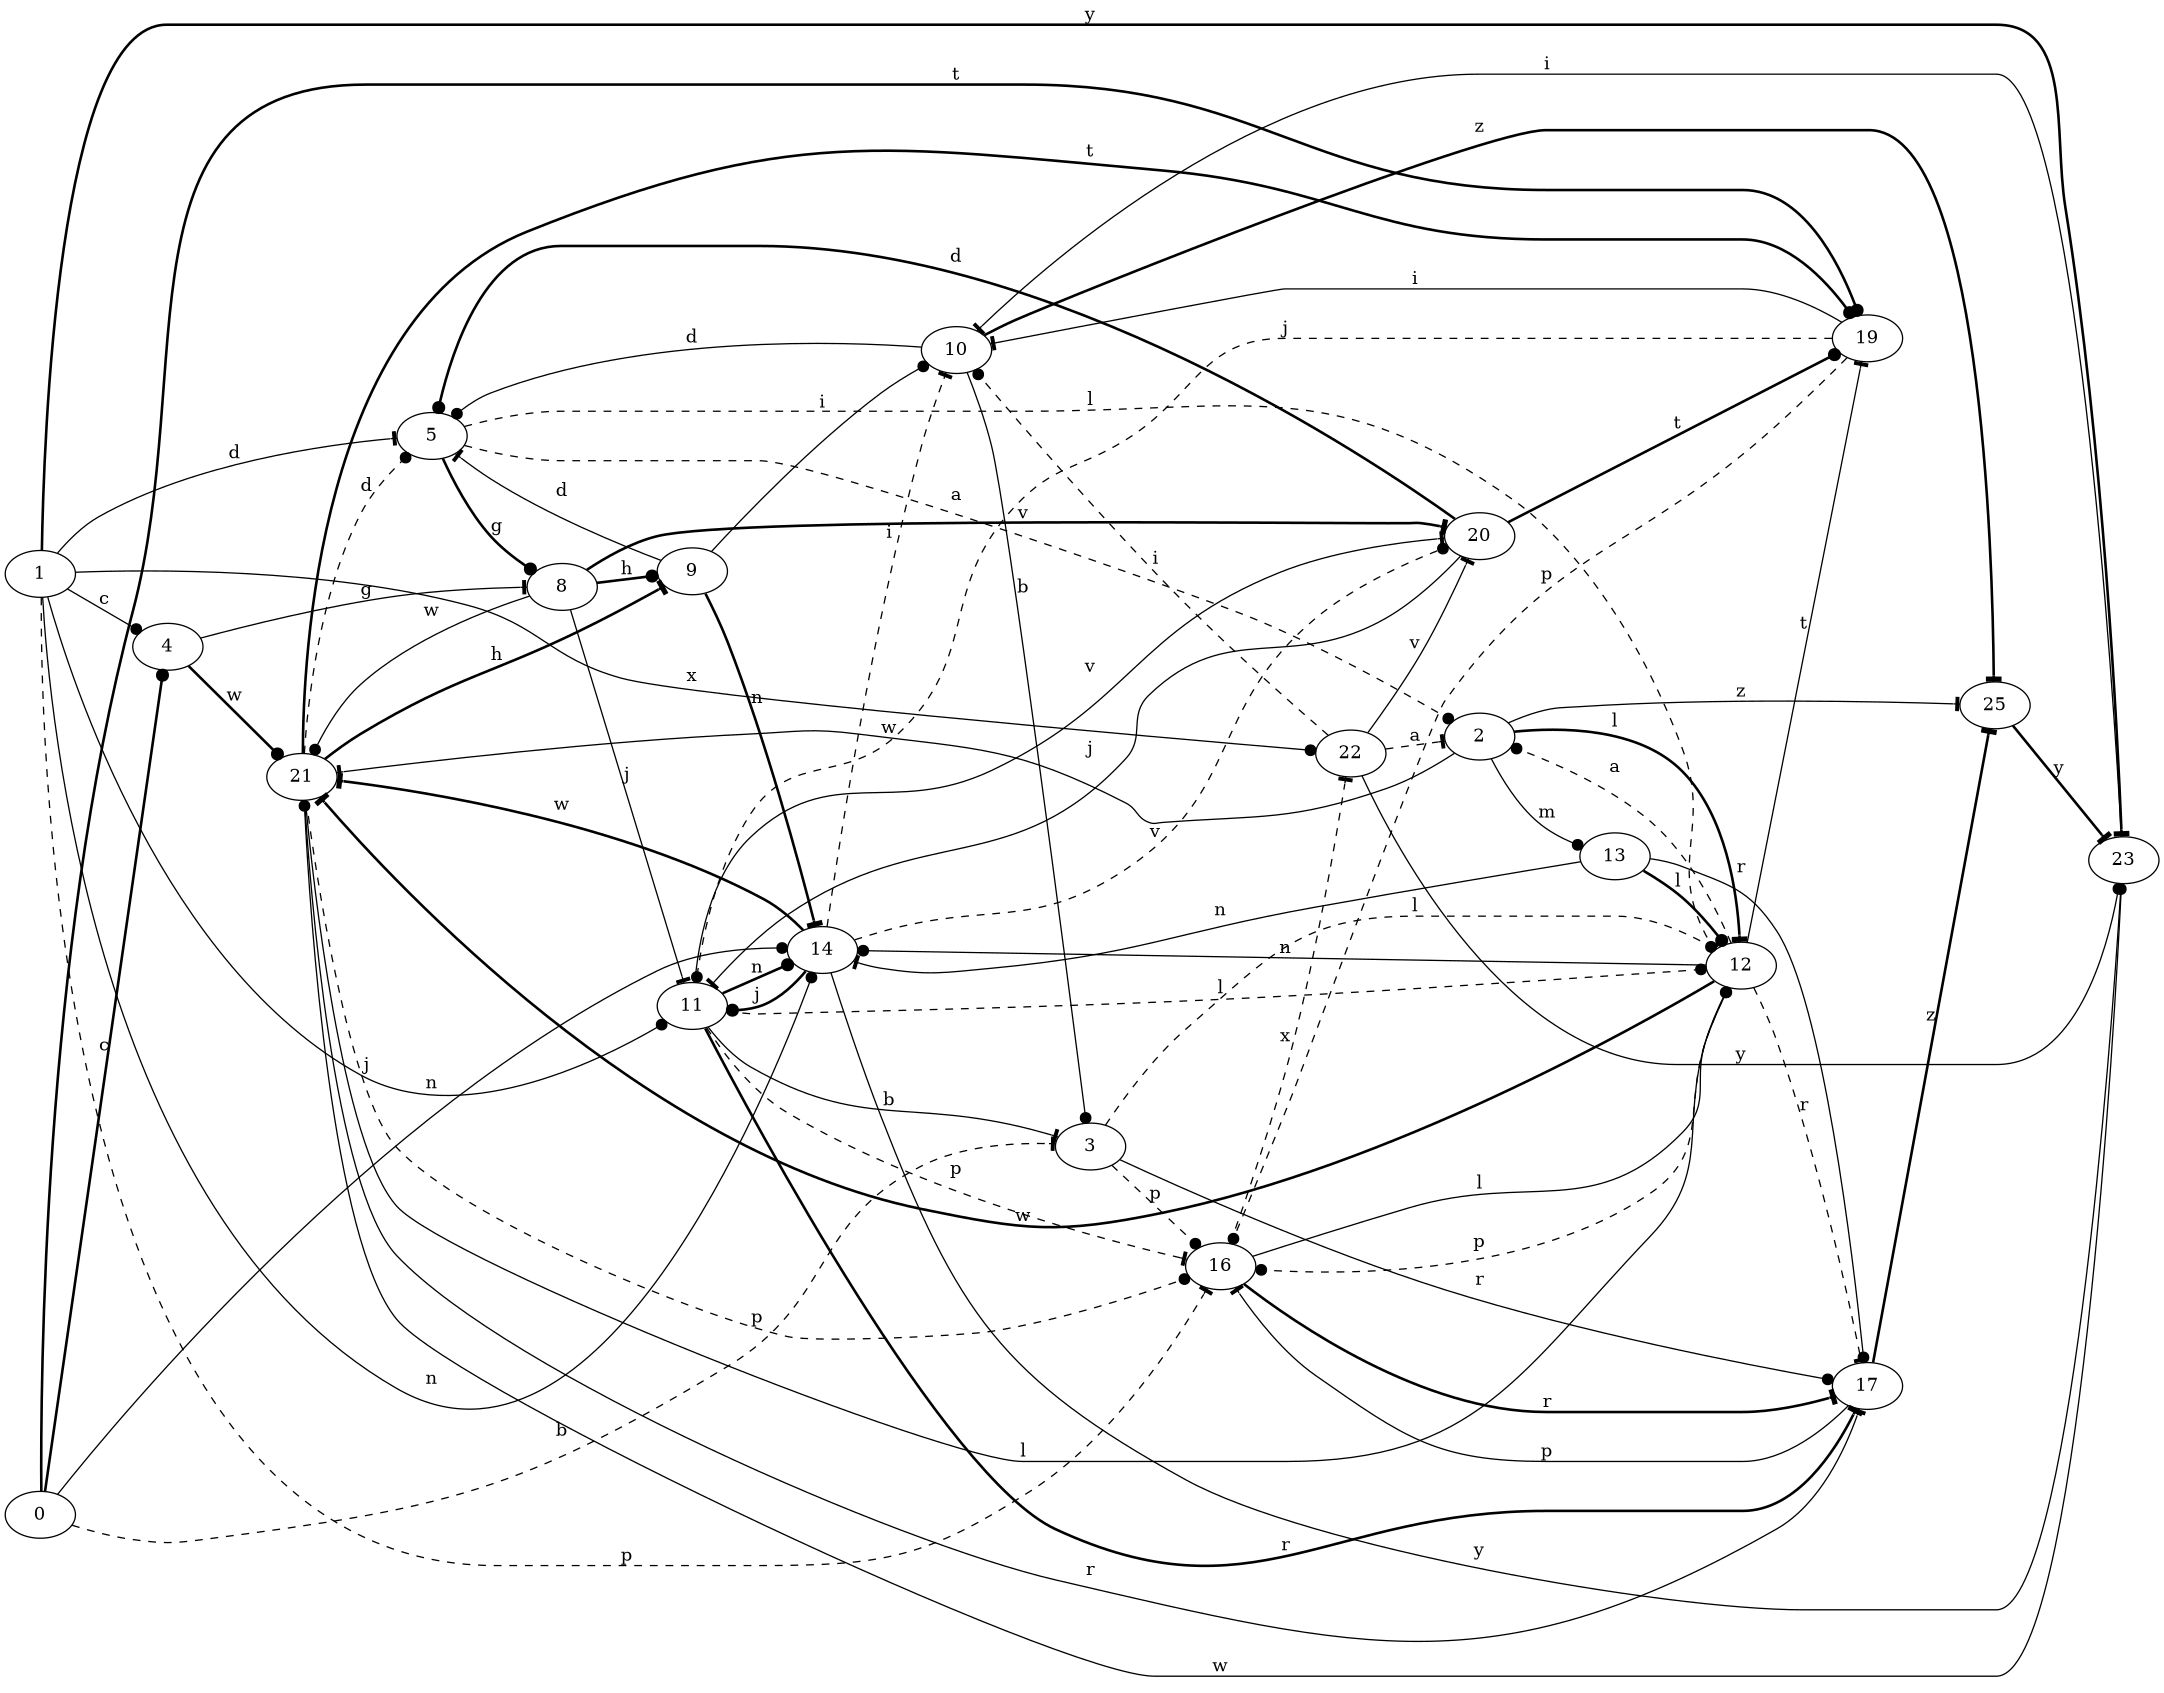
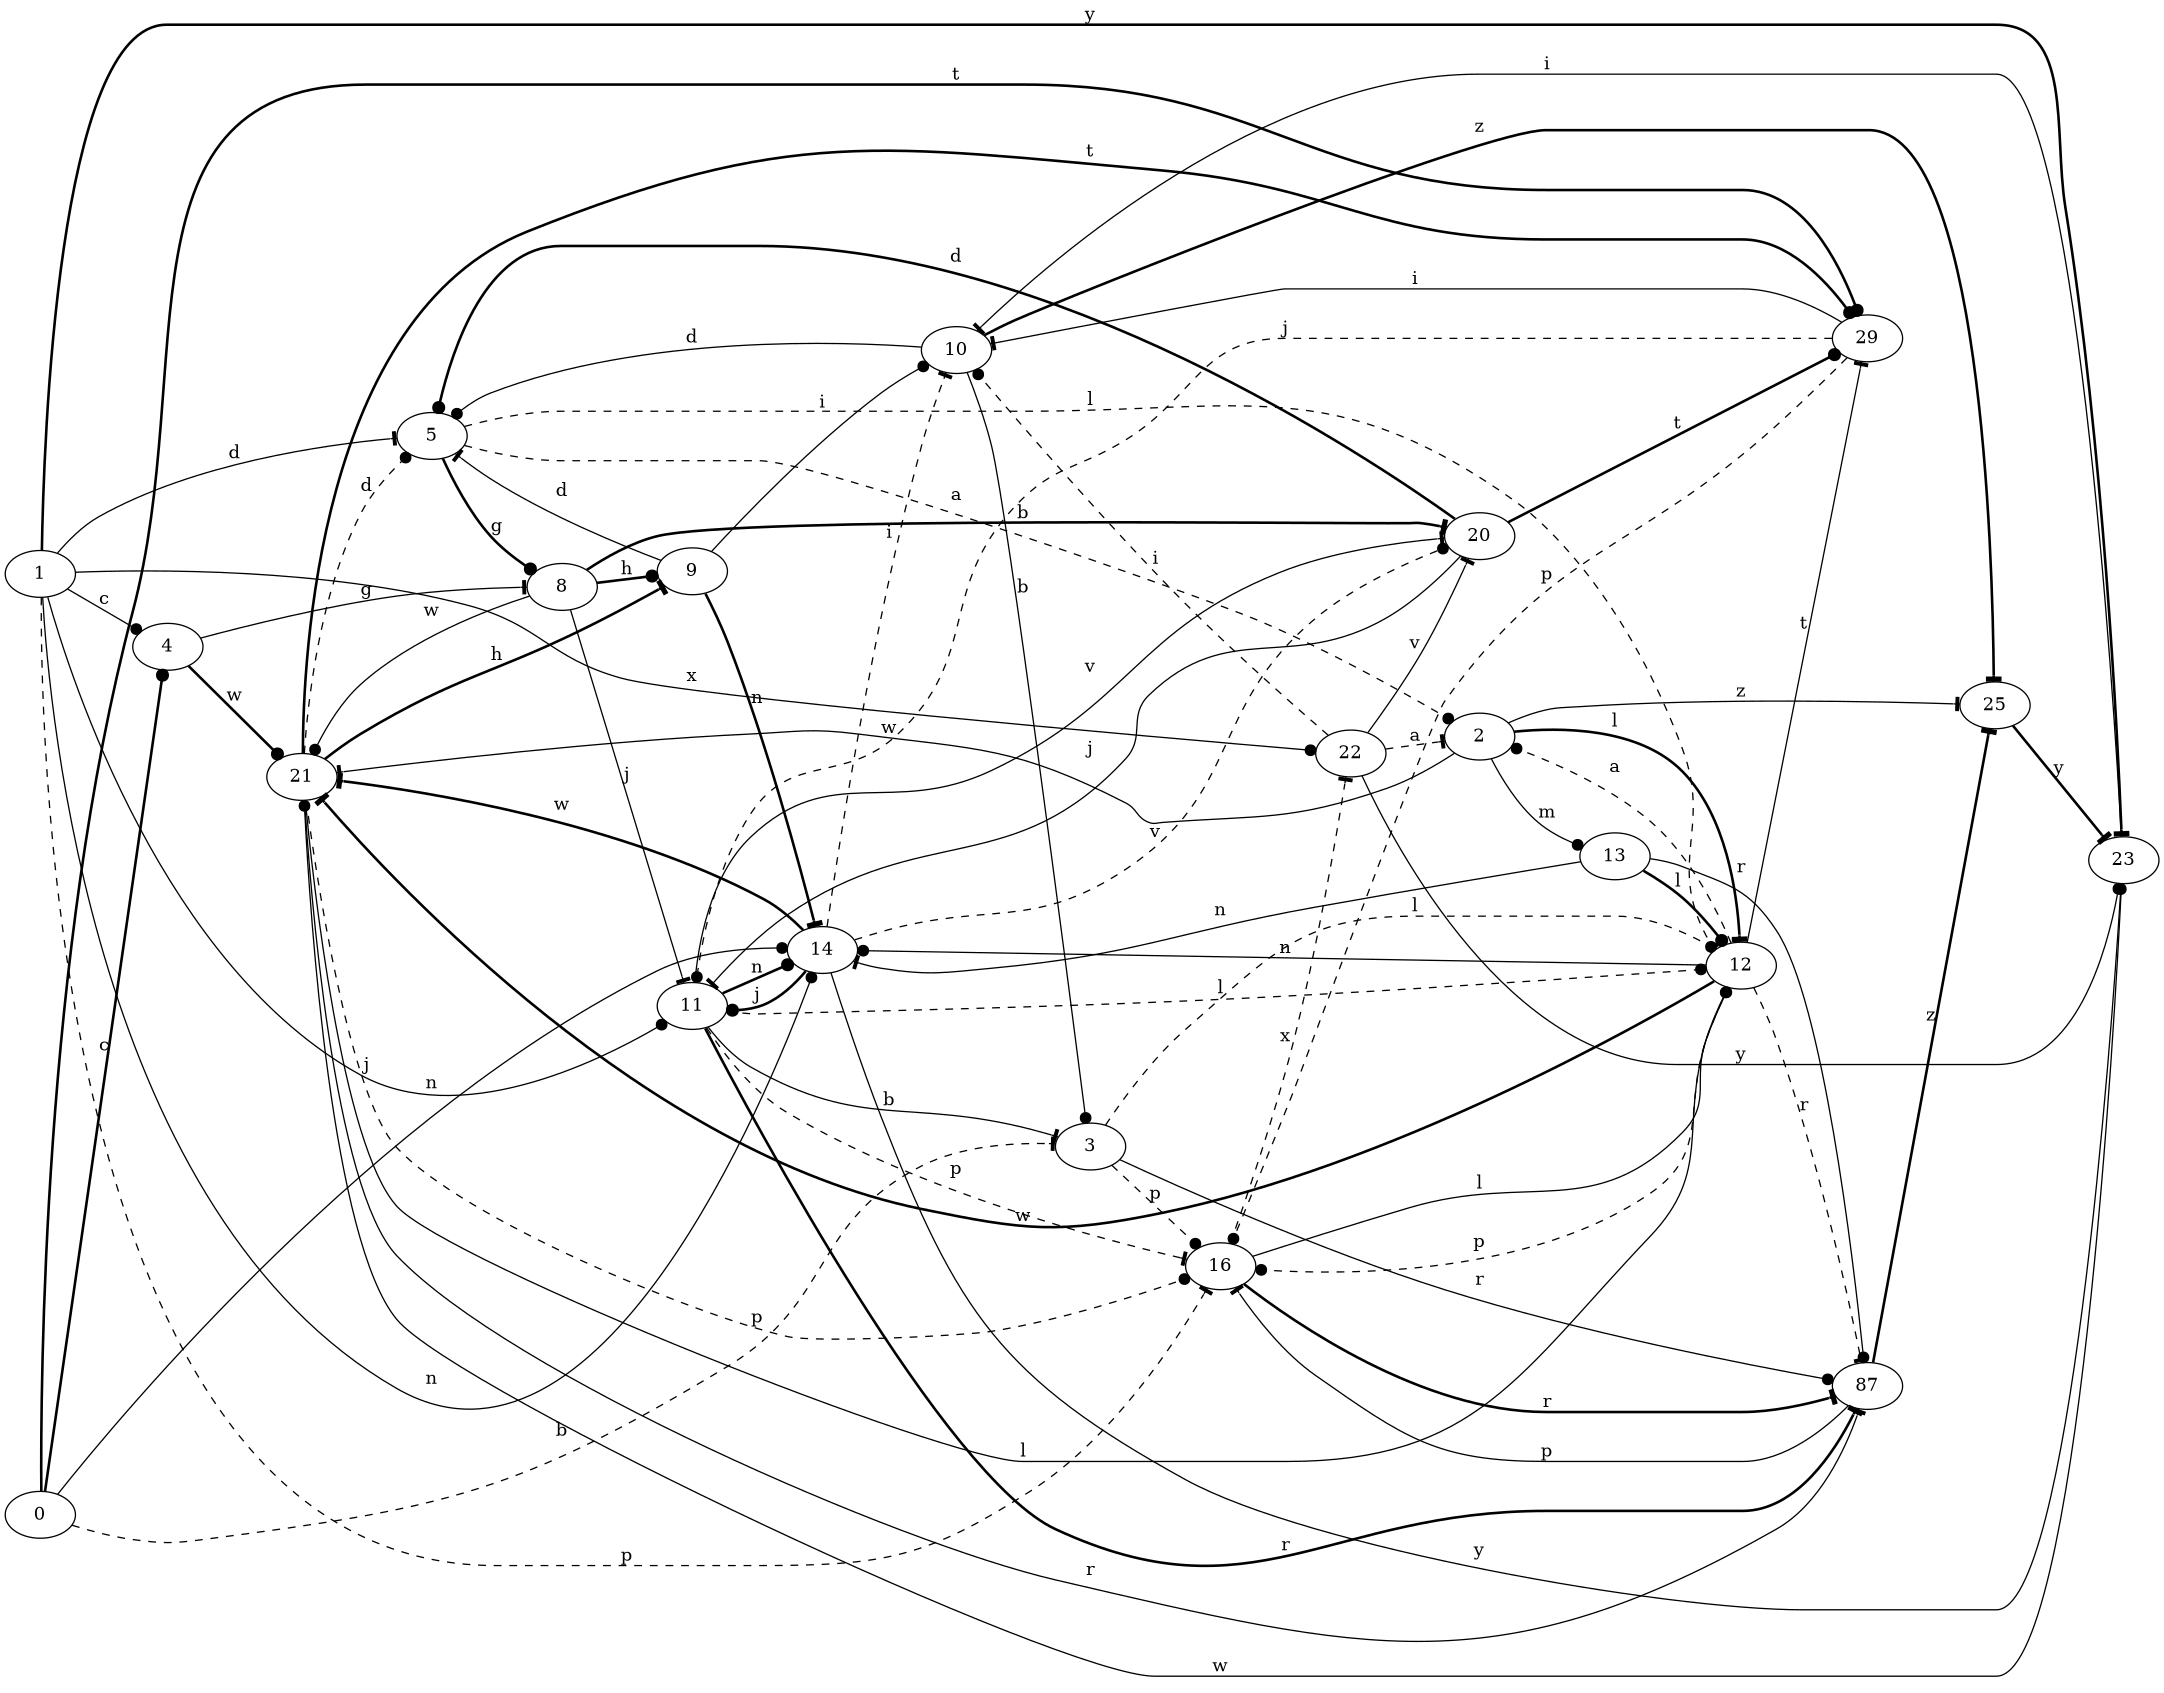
node "19": label "19" -> "29"
edge "8" -> "20": label "v" -> "b"
node "17": label "17" -> "87"
